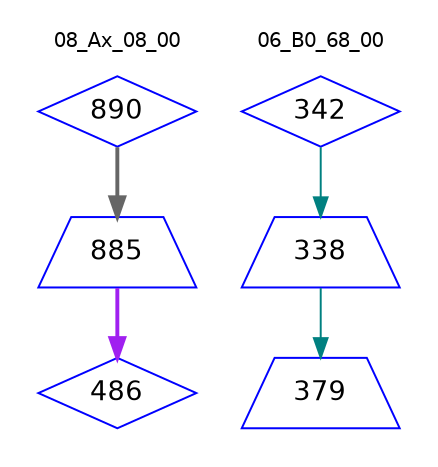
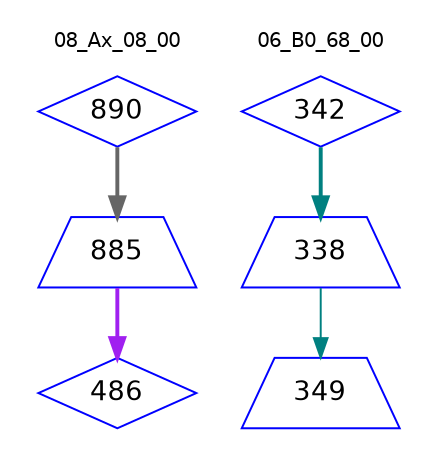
edge "342" -> "338": style solid -> bold
node "379": label "379" -> "349"
